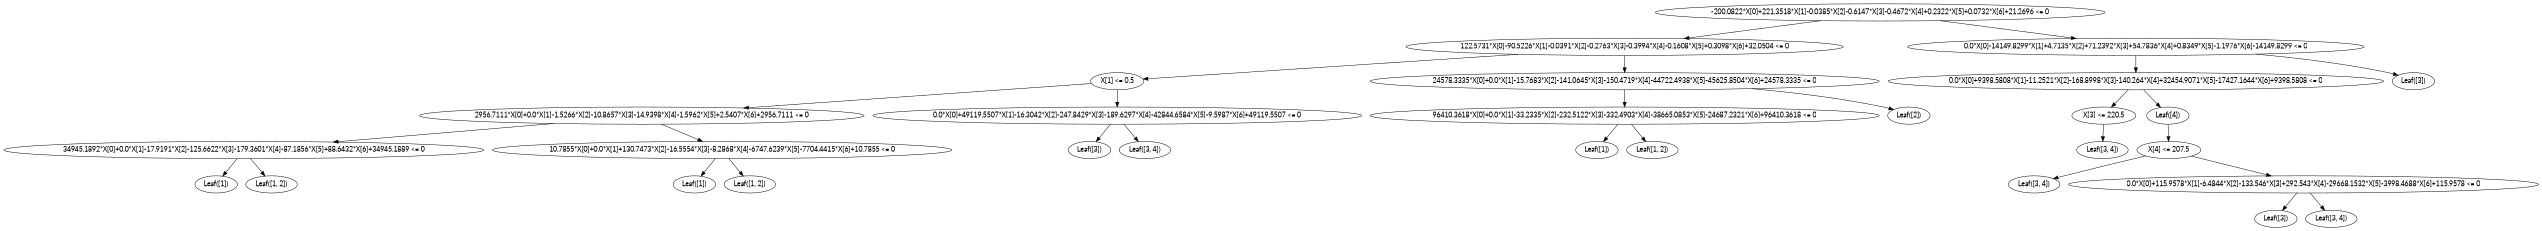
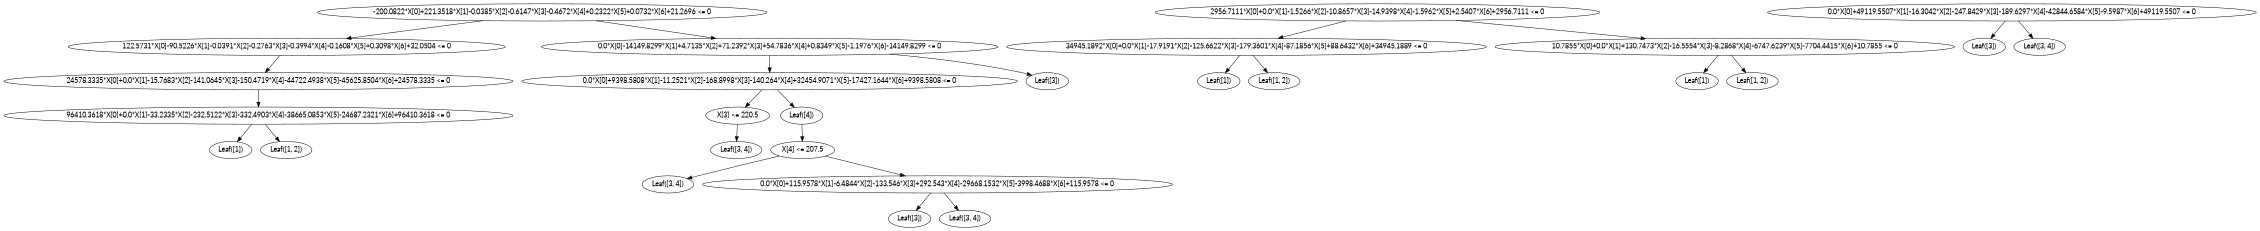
node "X[1] <= 0.5": removed
node "Leaf([2])": removed
